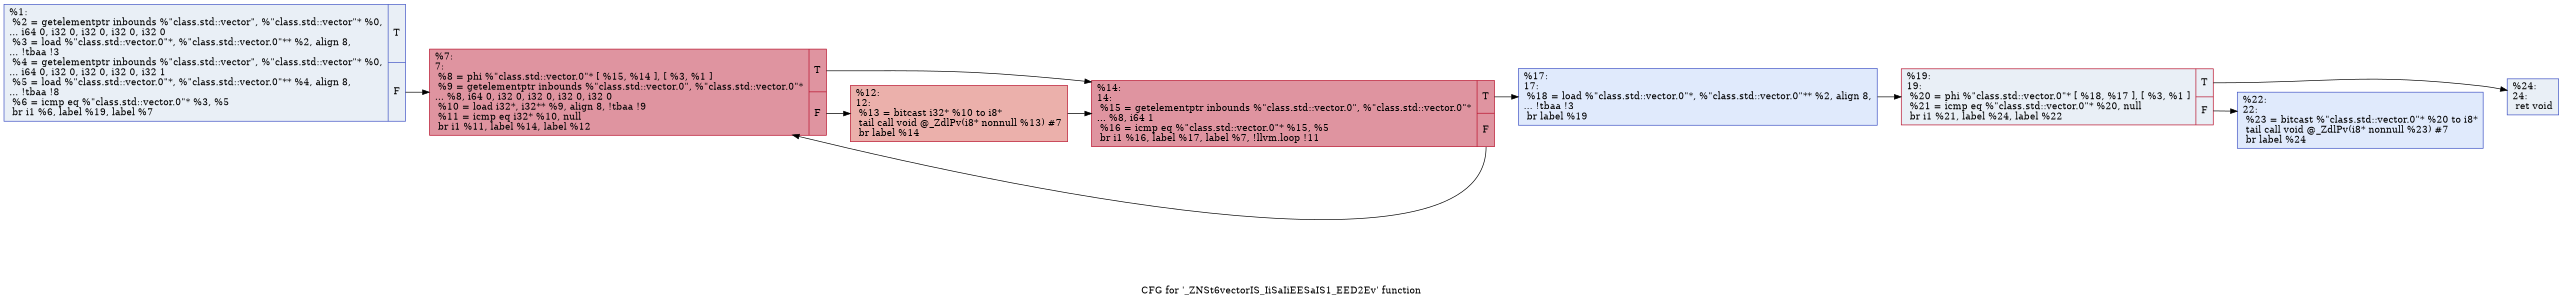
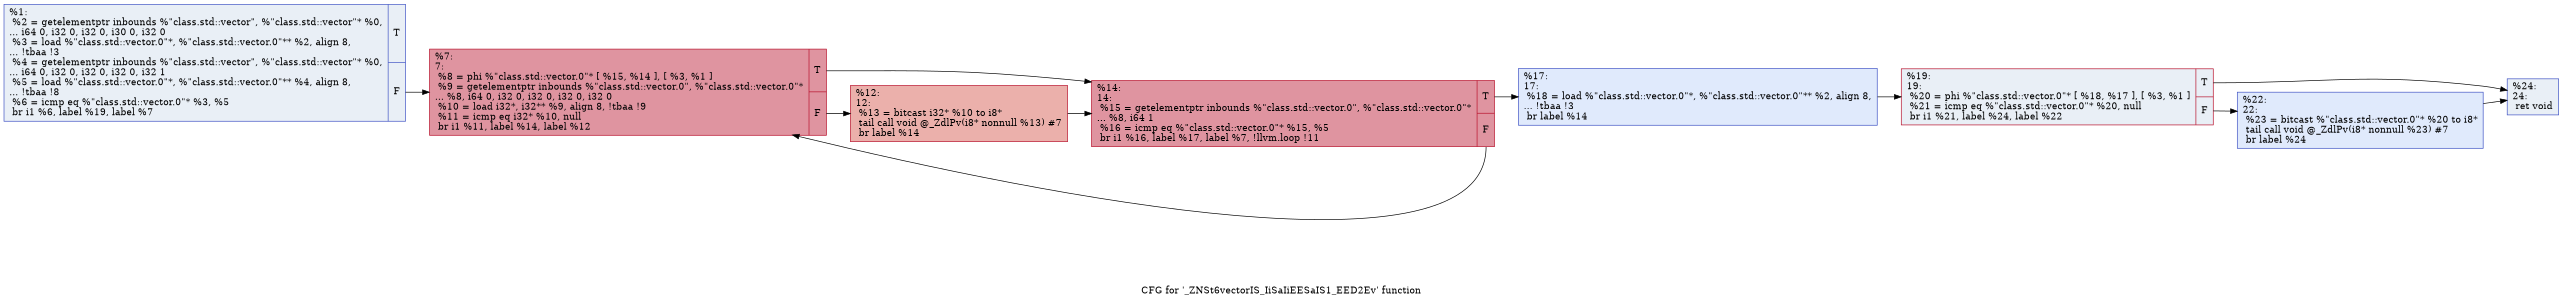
node "%1:": text "... i64 0, i32 0, i32 0, i32 0, i32 0" -> "... i64 0, i32 0, i32 0, i30 0, i32 0"
edge "%22:" -> "%24:": added
node "%17:": text "br label %19" -> "br label %14"
